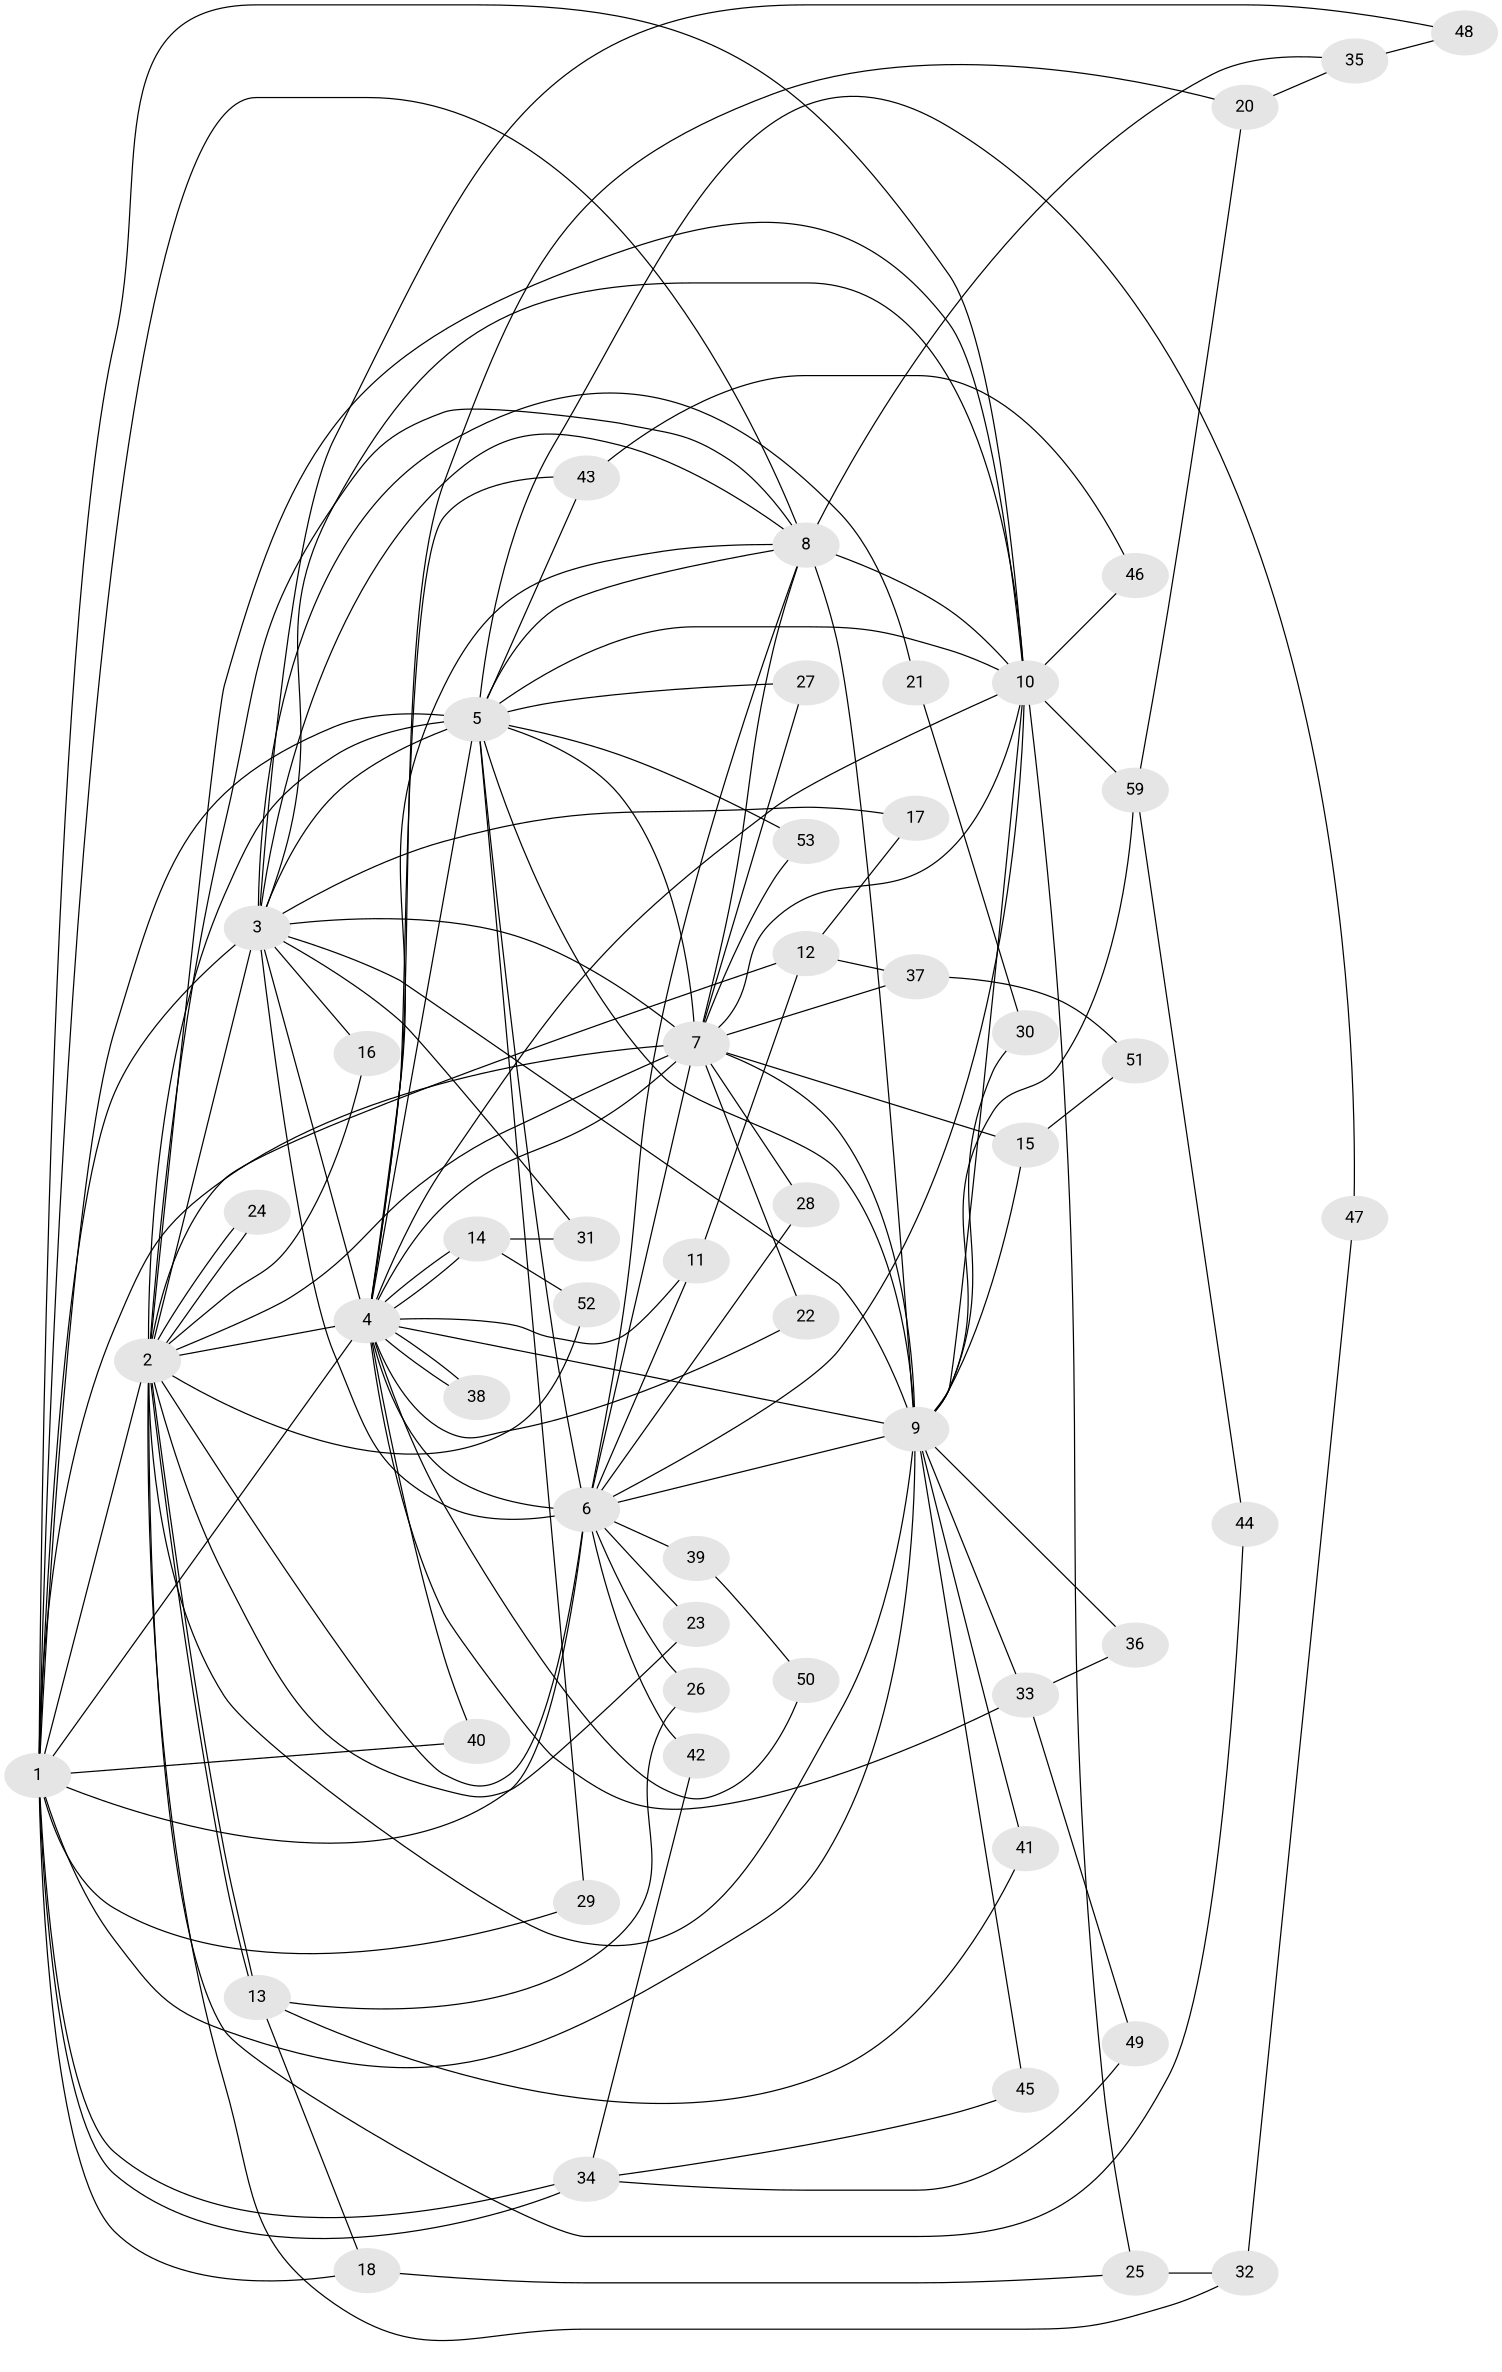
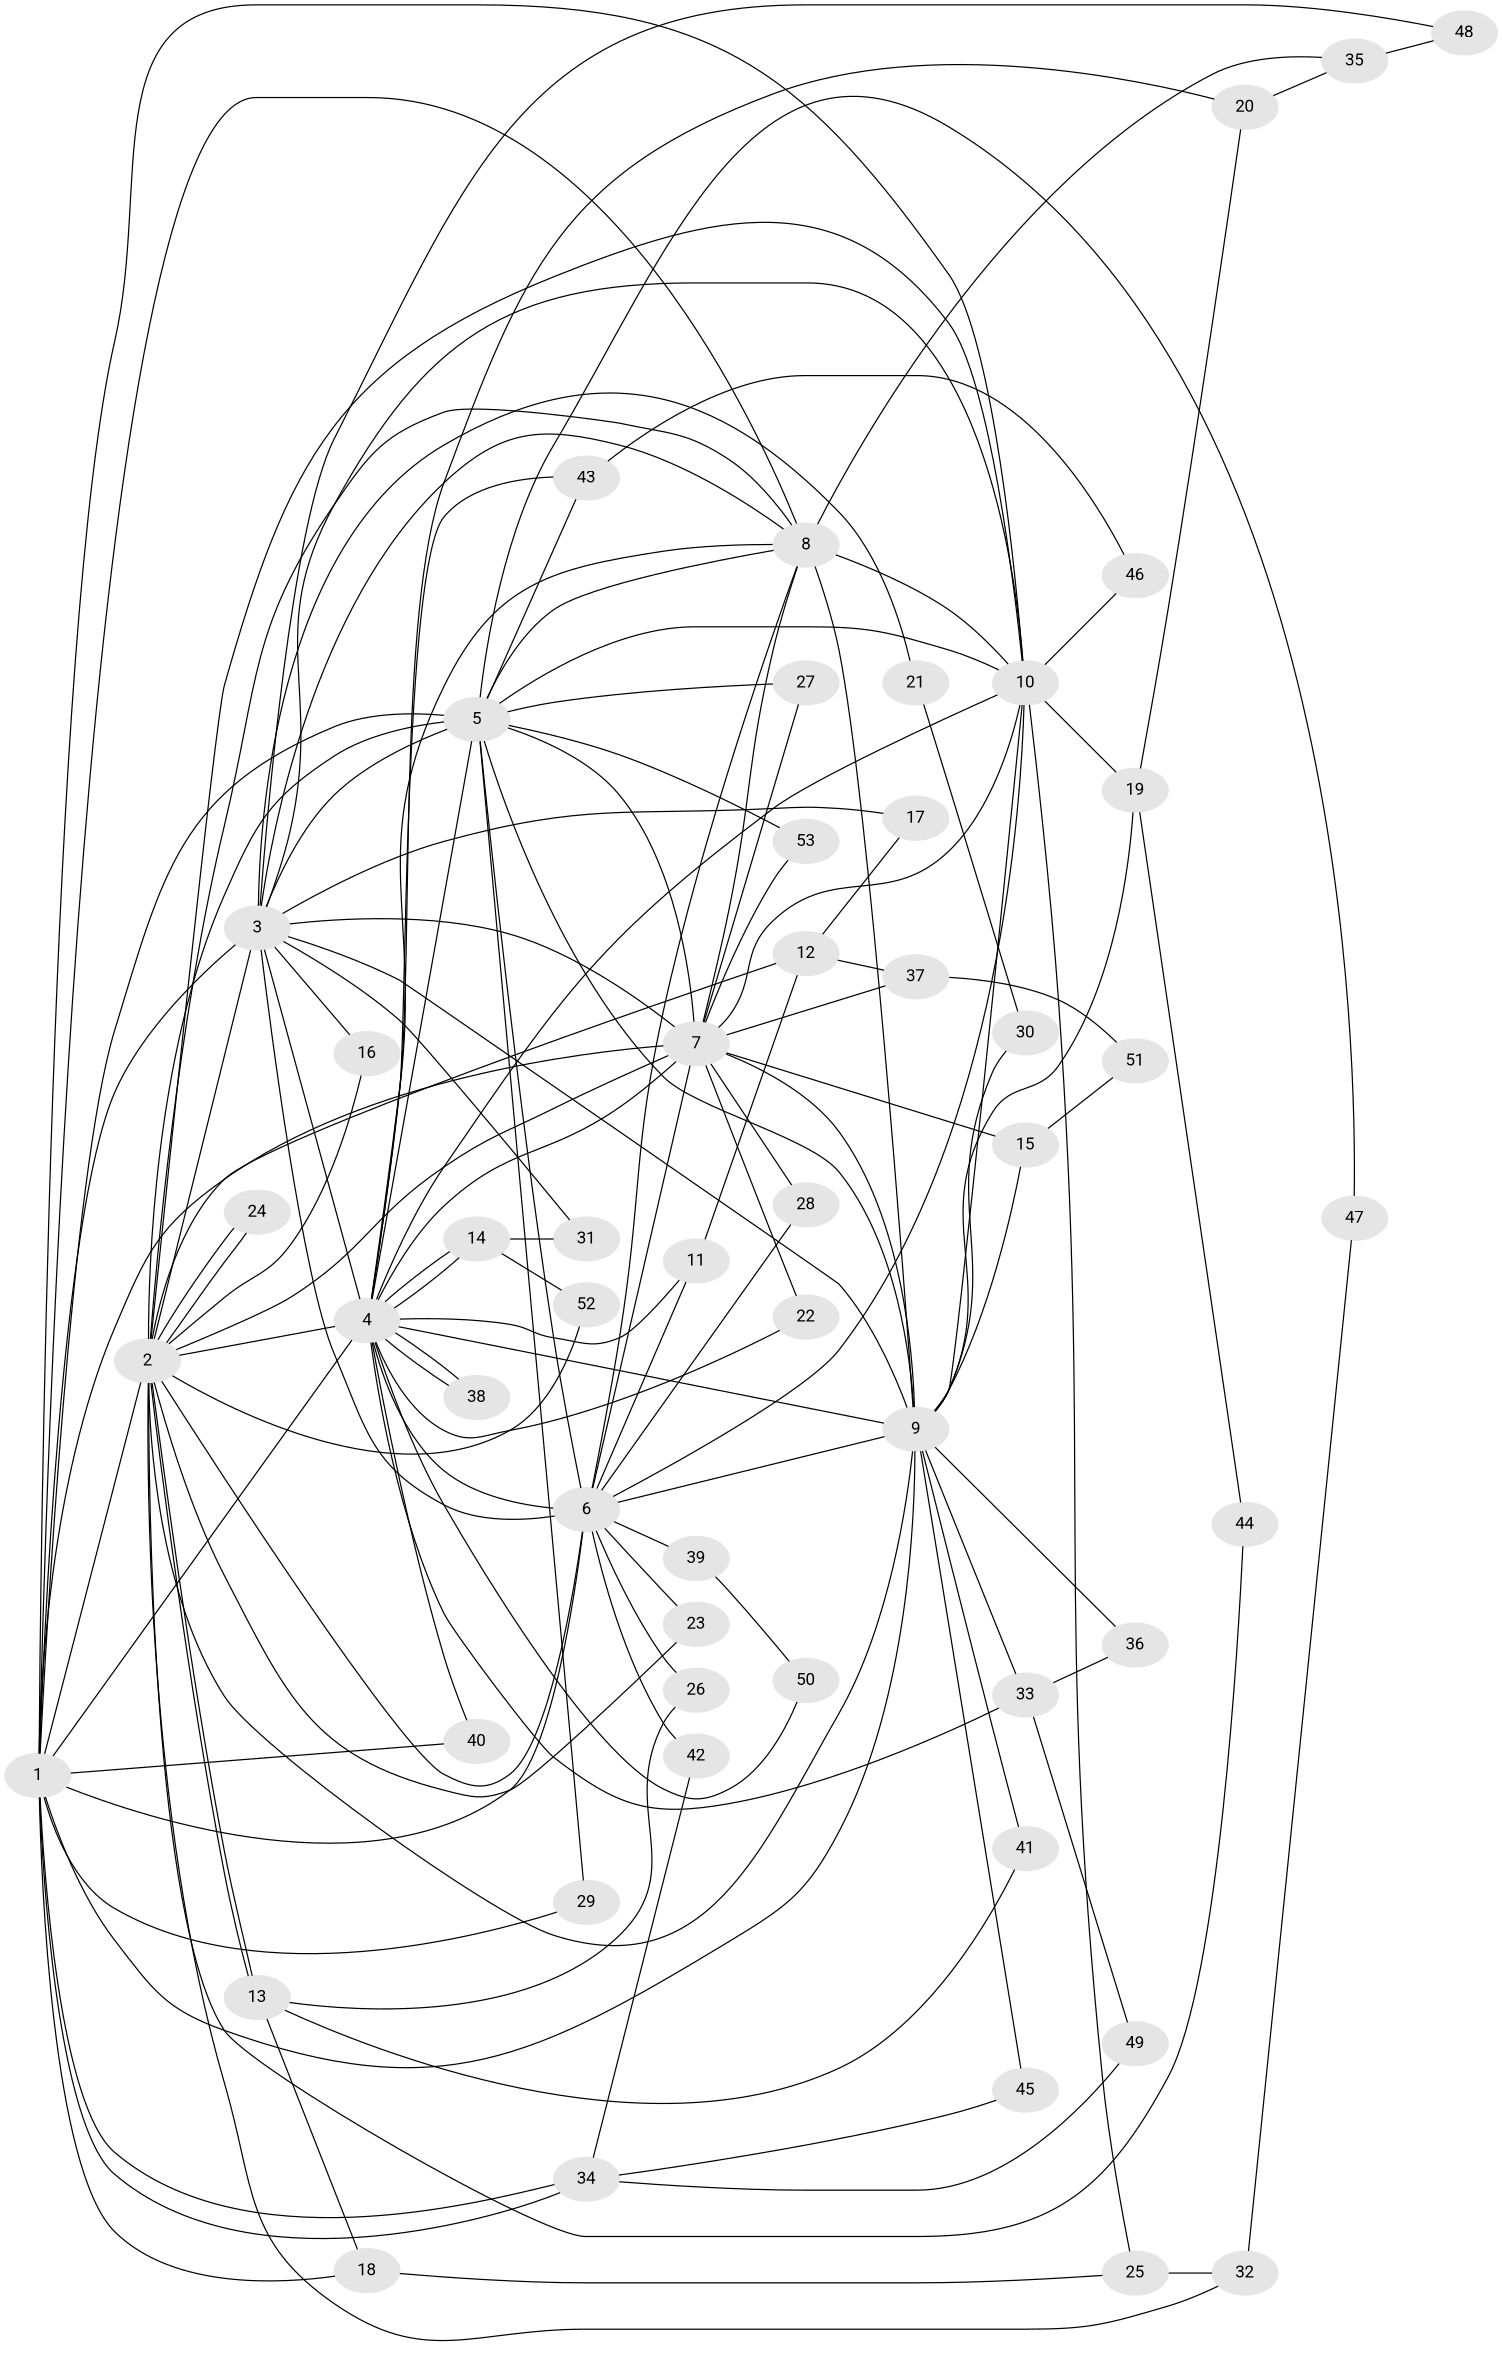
node "59": label "59" -> "19"
